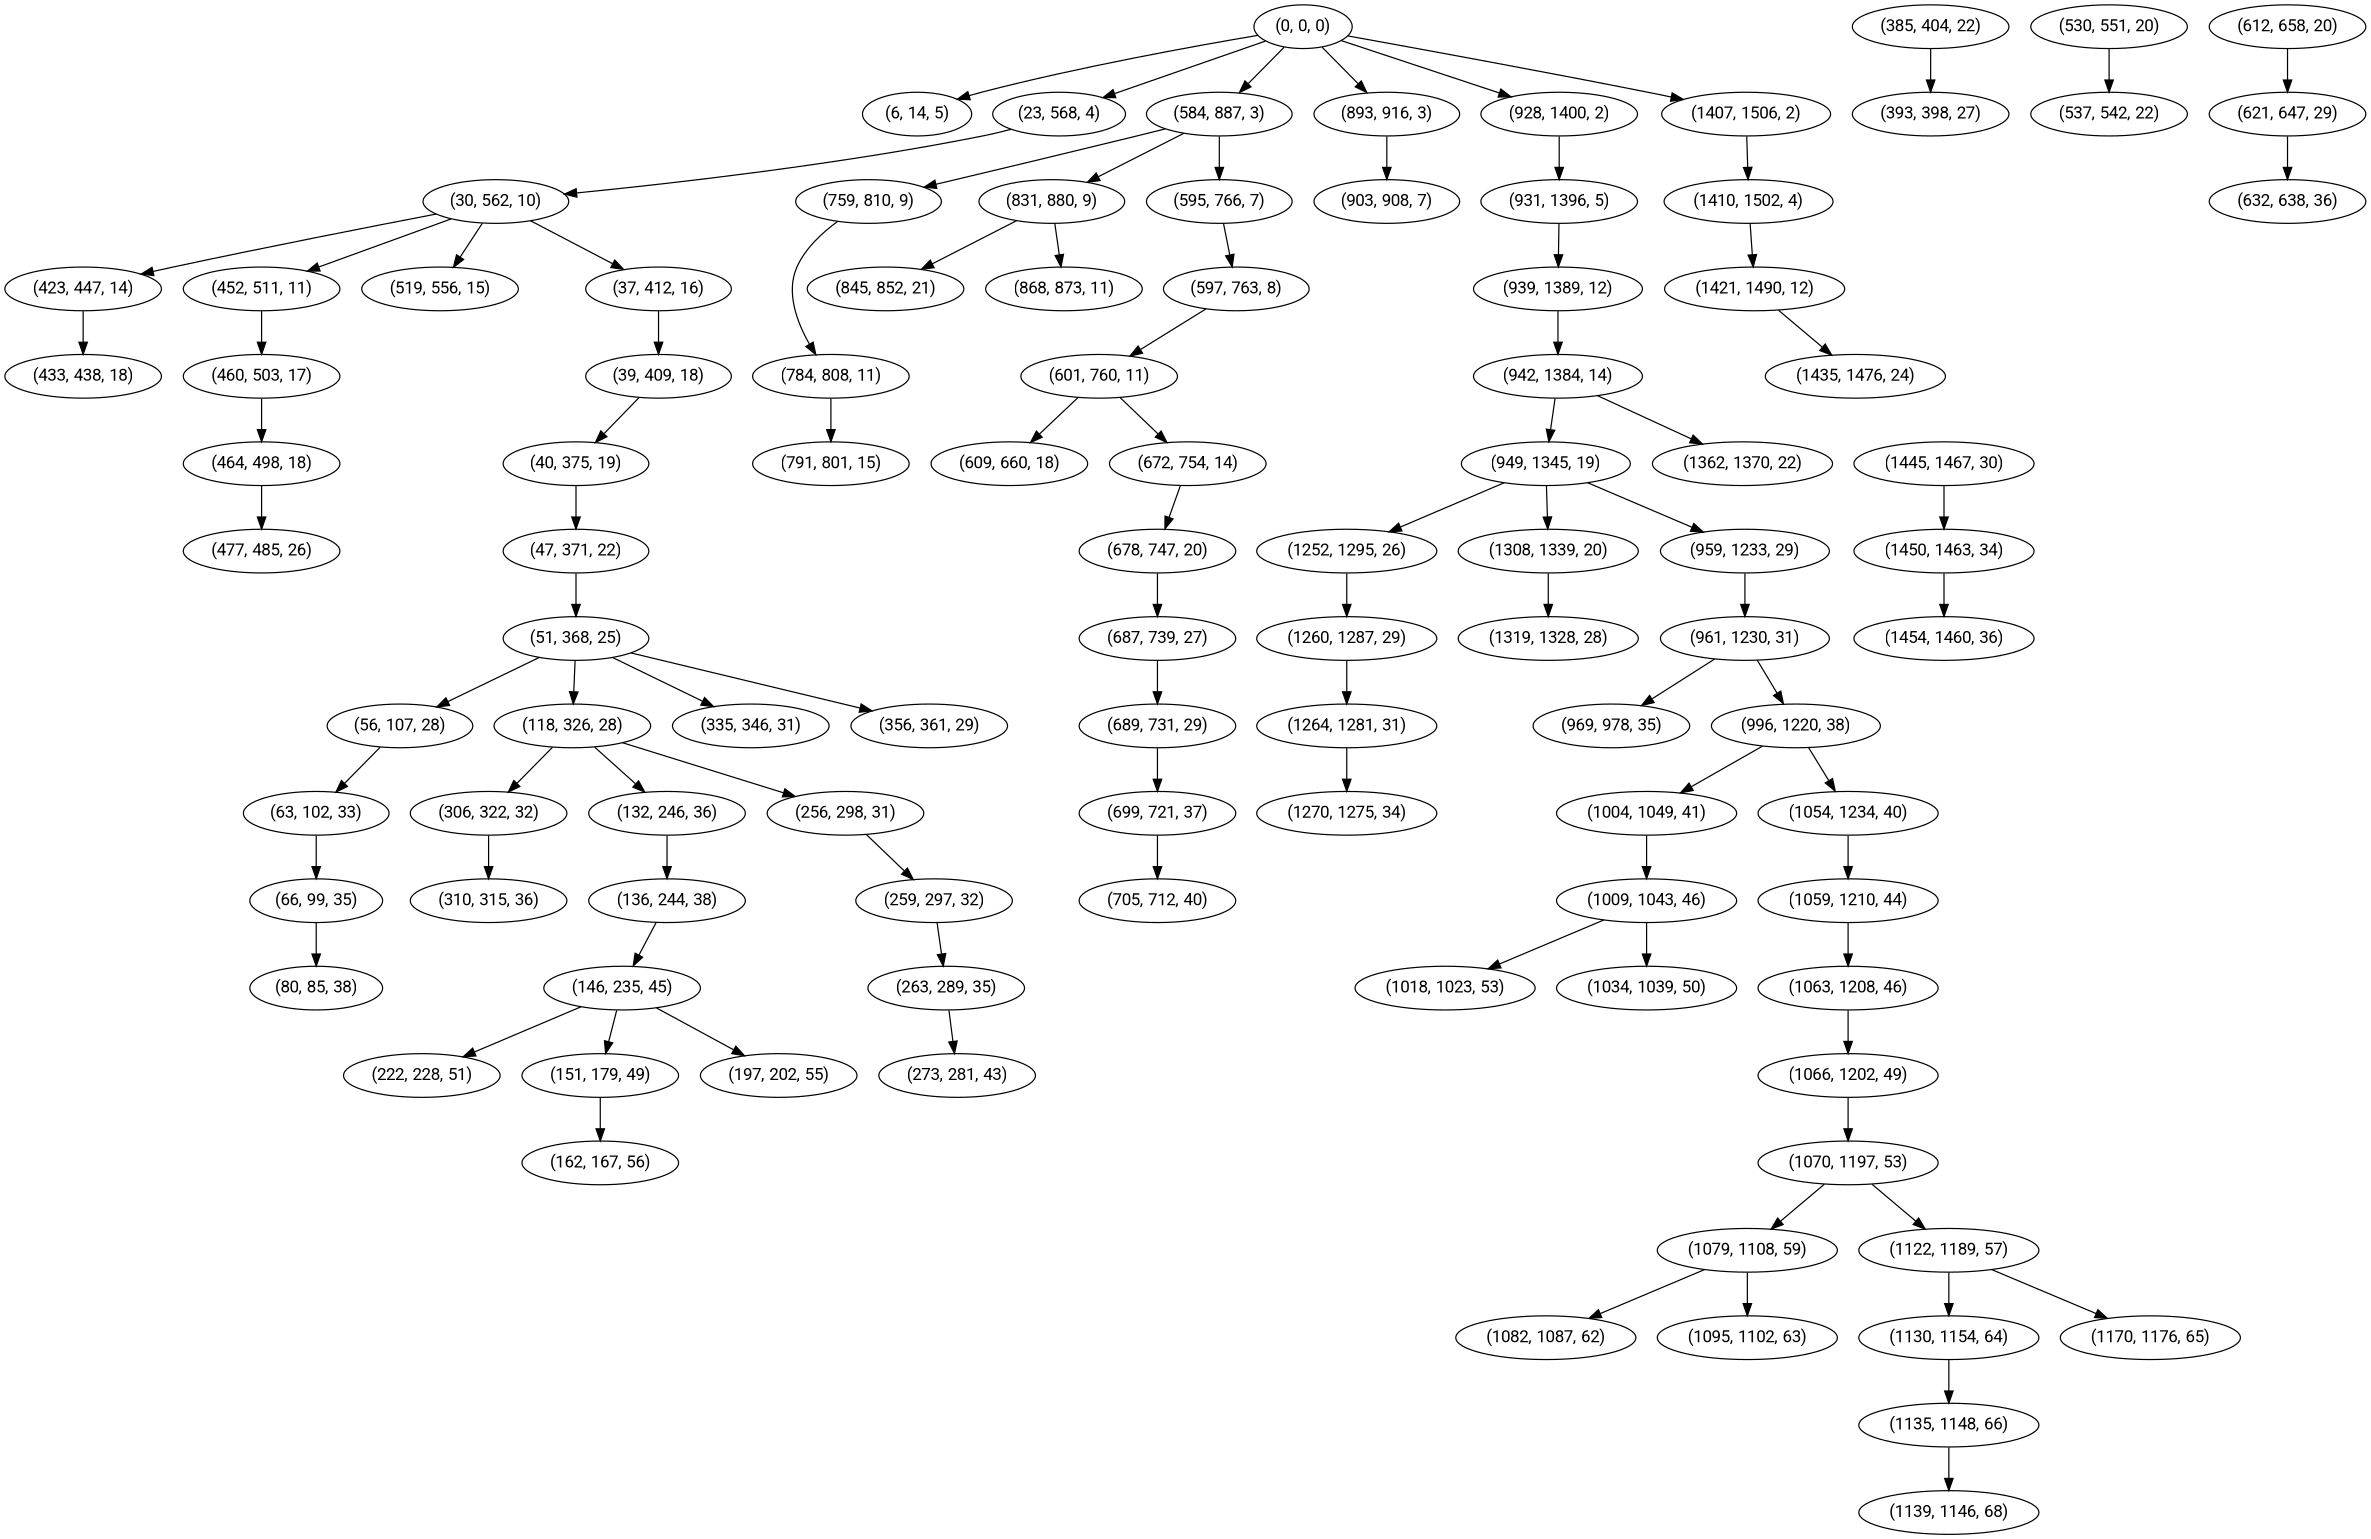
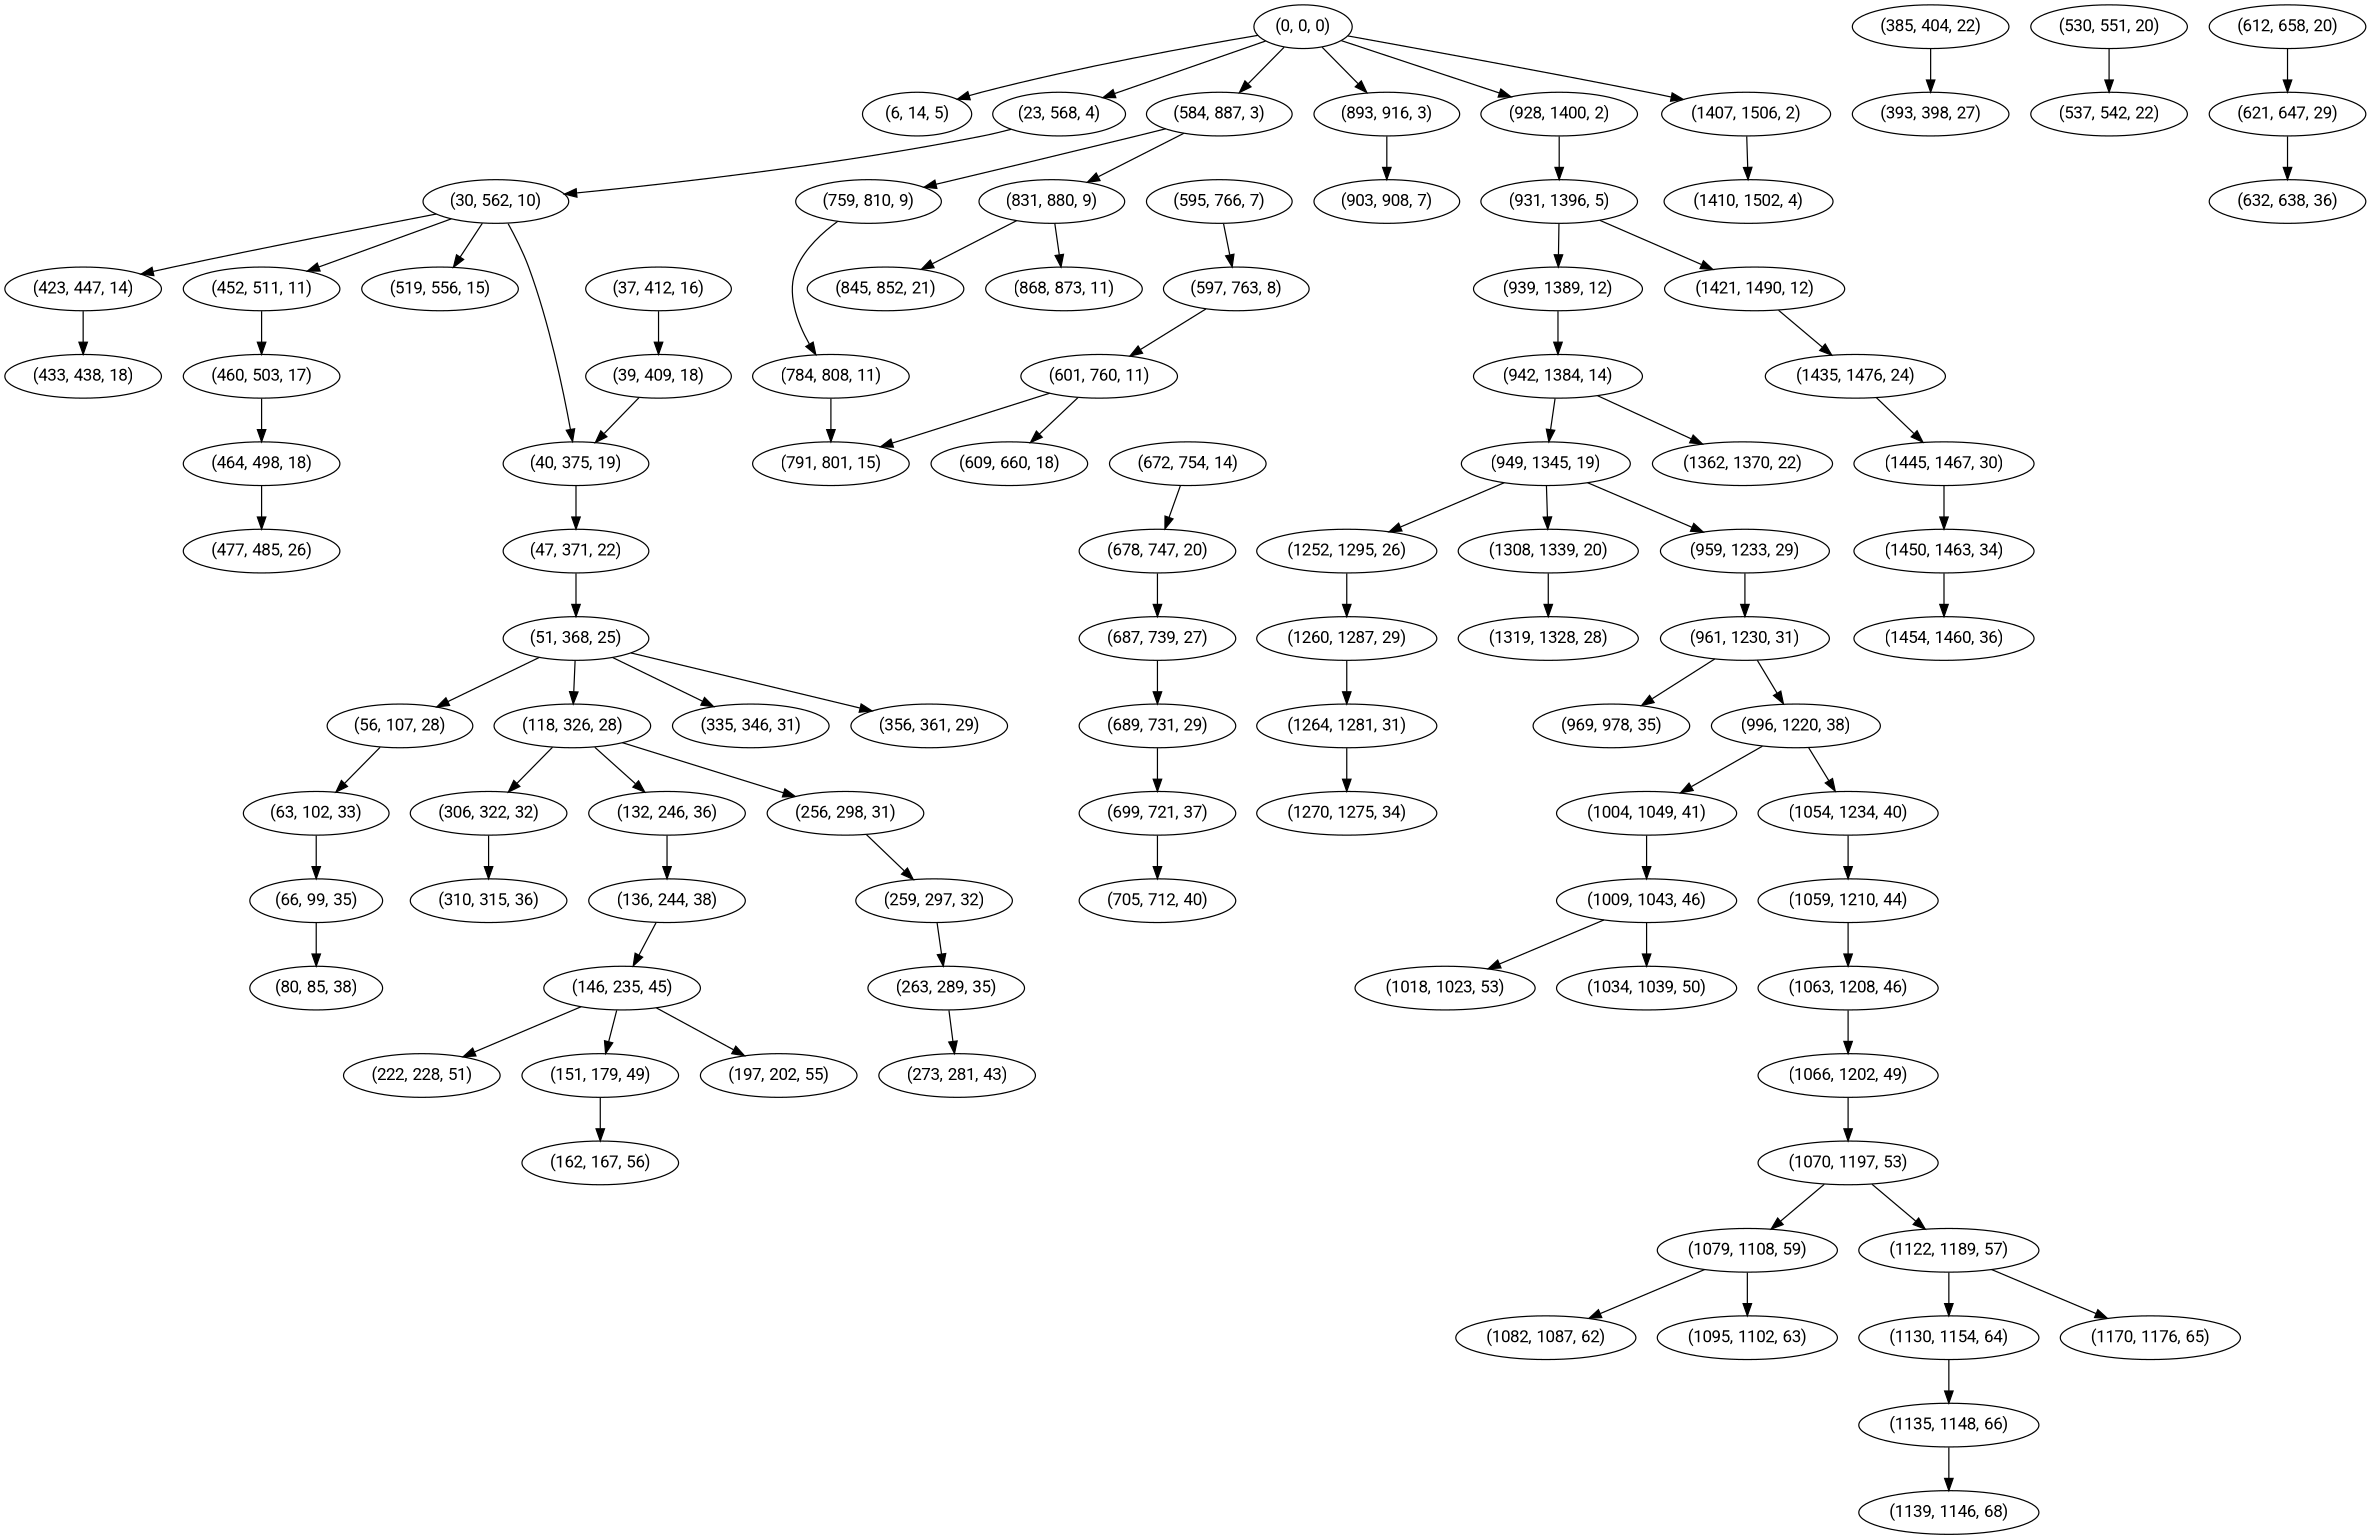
edge "(584, 887, 3)" -> "(595, 766, 7)": removed
edge "(1410, 1502, 4)" -> "(1421, 1490, 12)": now "(931, 1396, 5)" -> "(1421, 1490, 12)"
edge "(30, 562, 10)" -> "(37, 412, 16)": now "(30, 562, 10)" -> "(40, 375, 19)"
edge "(601, 760, 11)" -> "(672, 754, 14)": now "(601, 760, 11)" -> "(791, 801, 15)"
edge "(1435, 1476, 24)" -> "(1445, 1467, 30)": added
